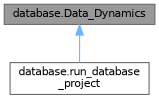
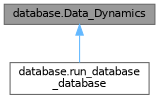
node "database.run_database _project": label "database.run_database _project" -> "database.run_database _database"
